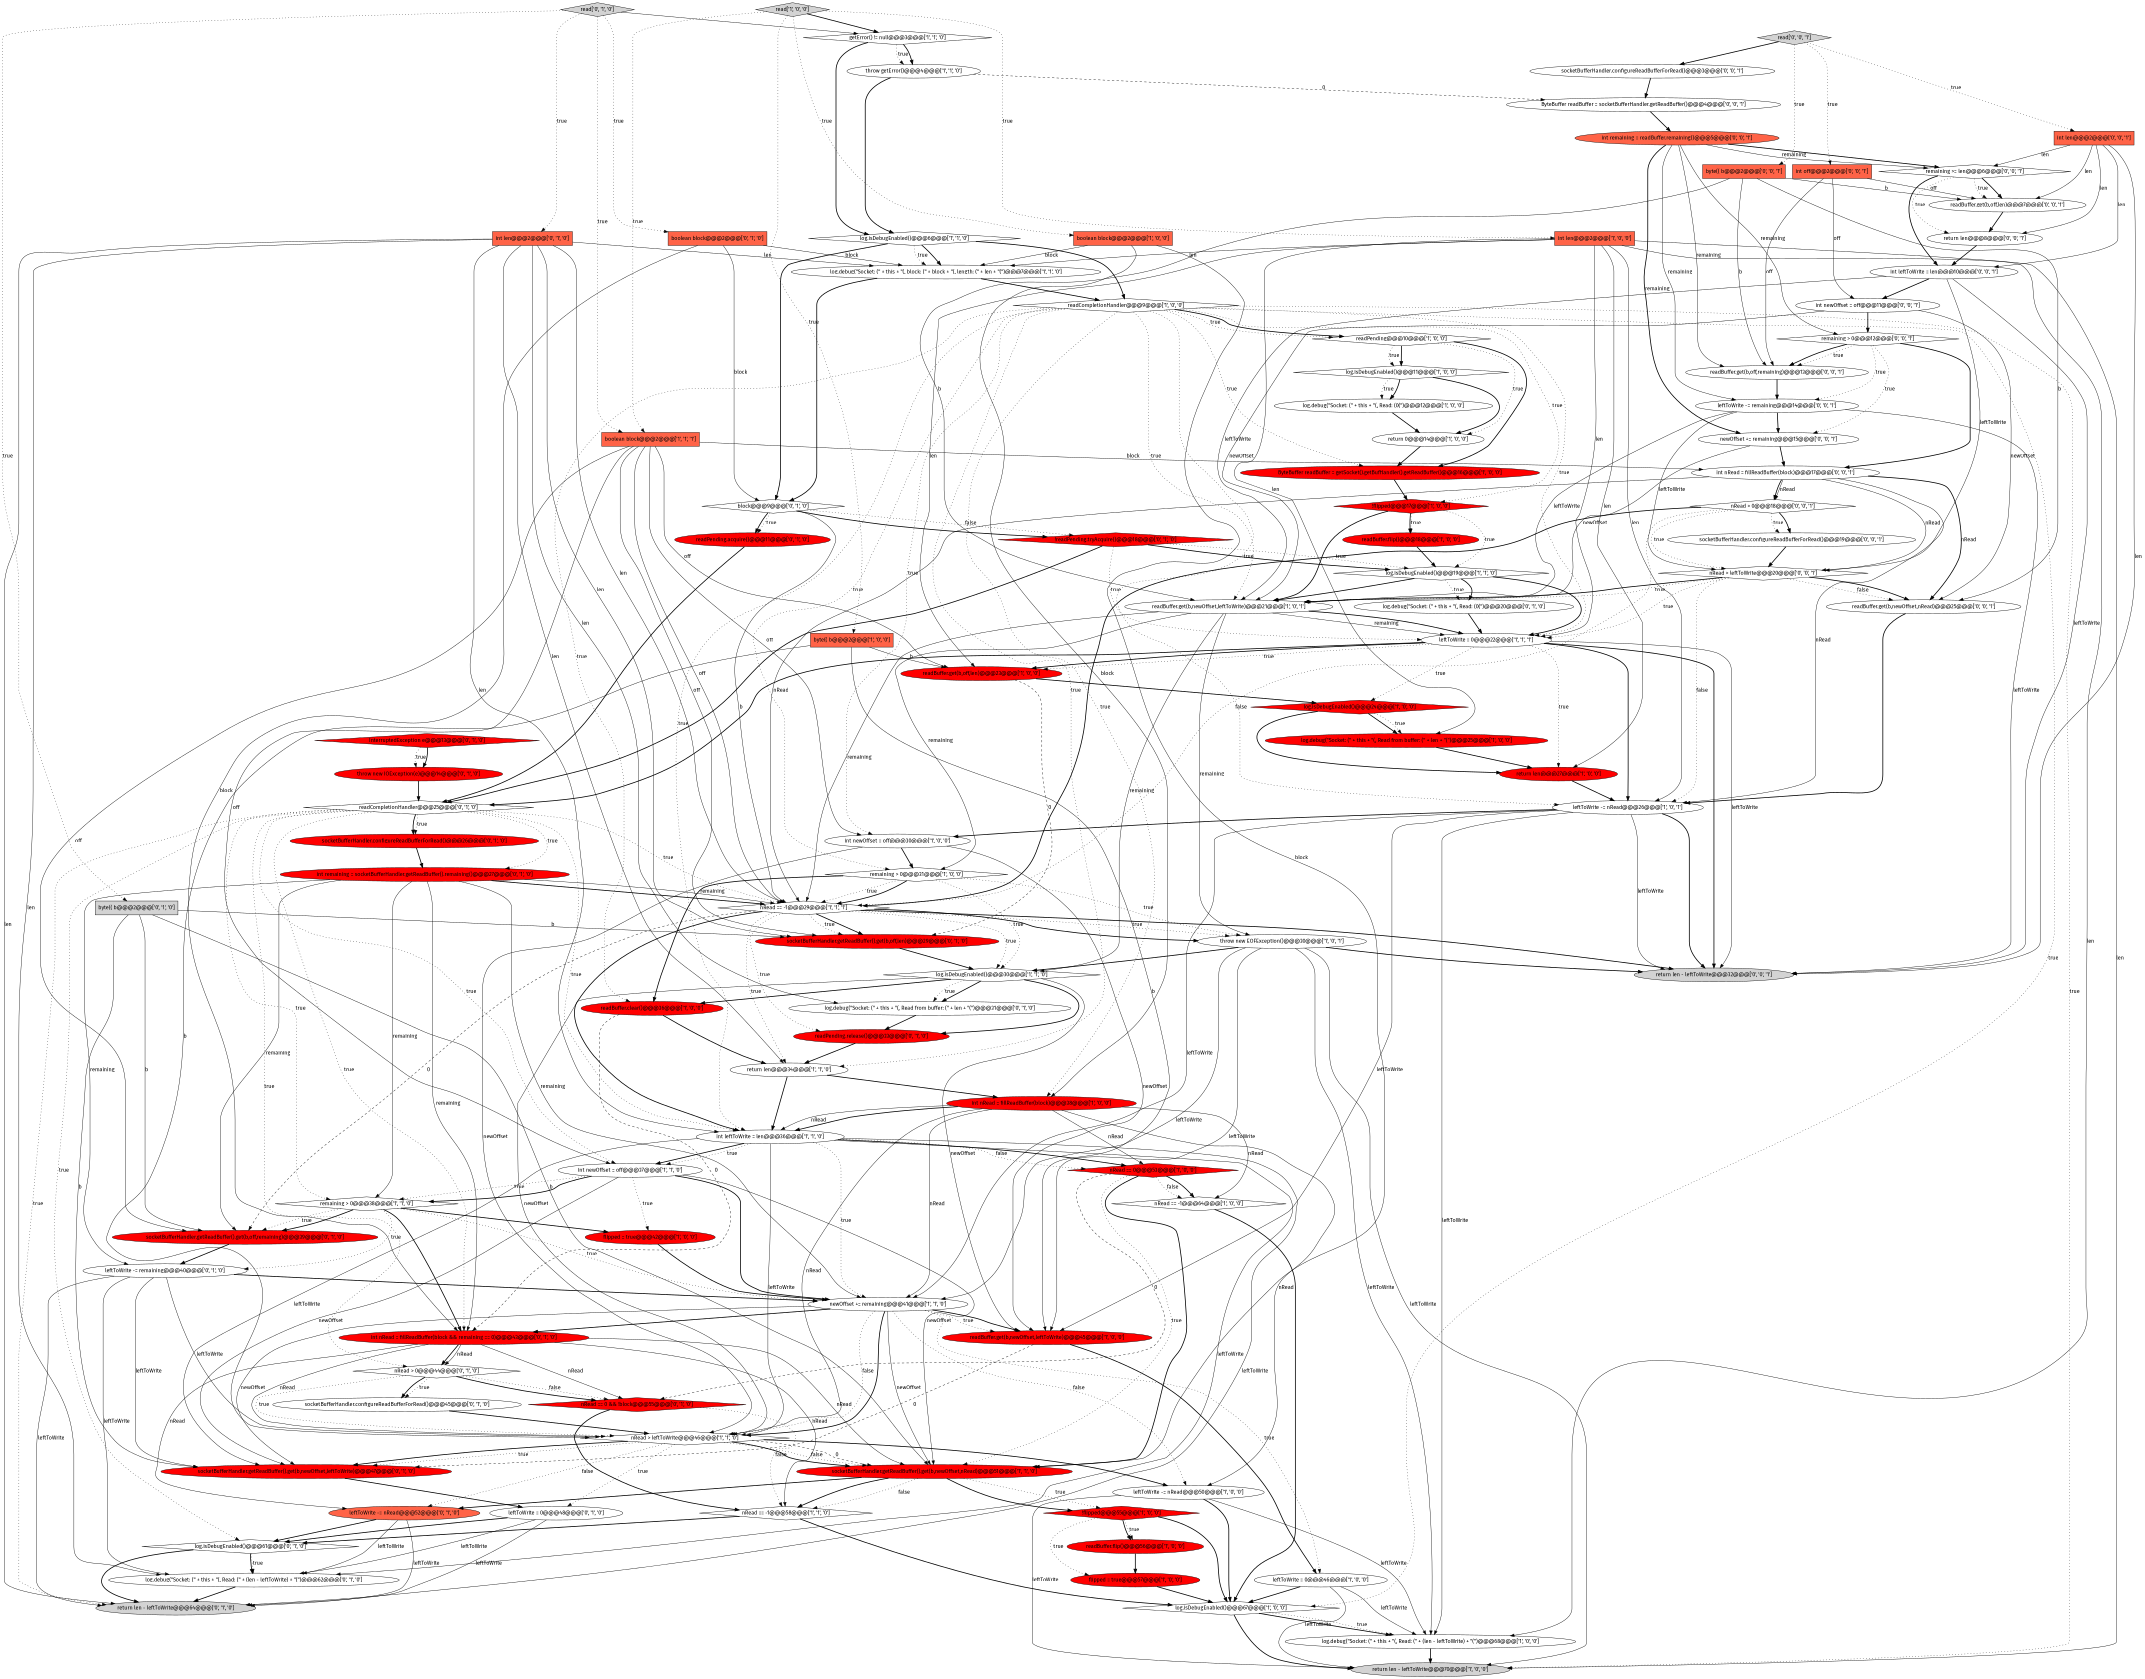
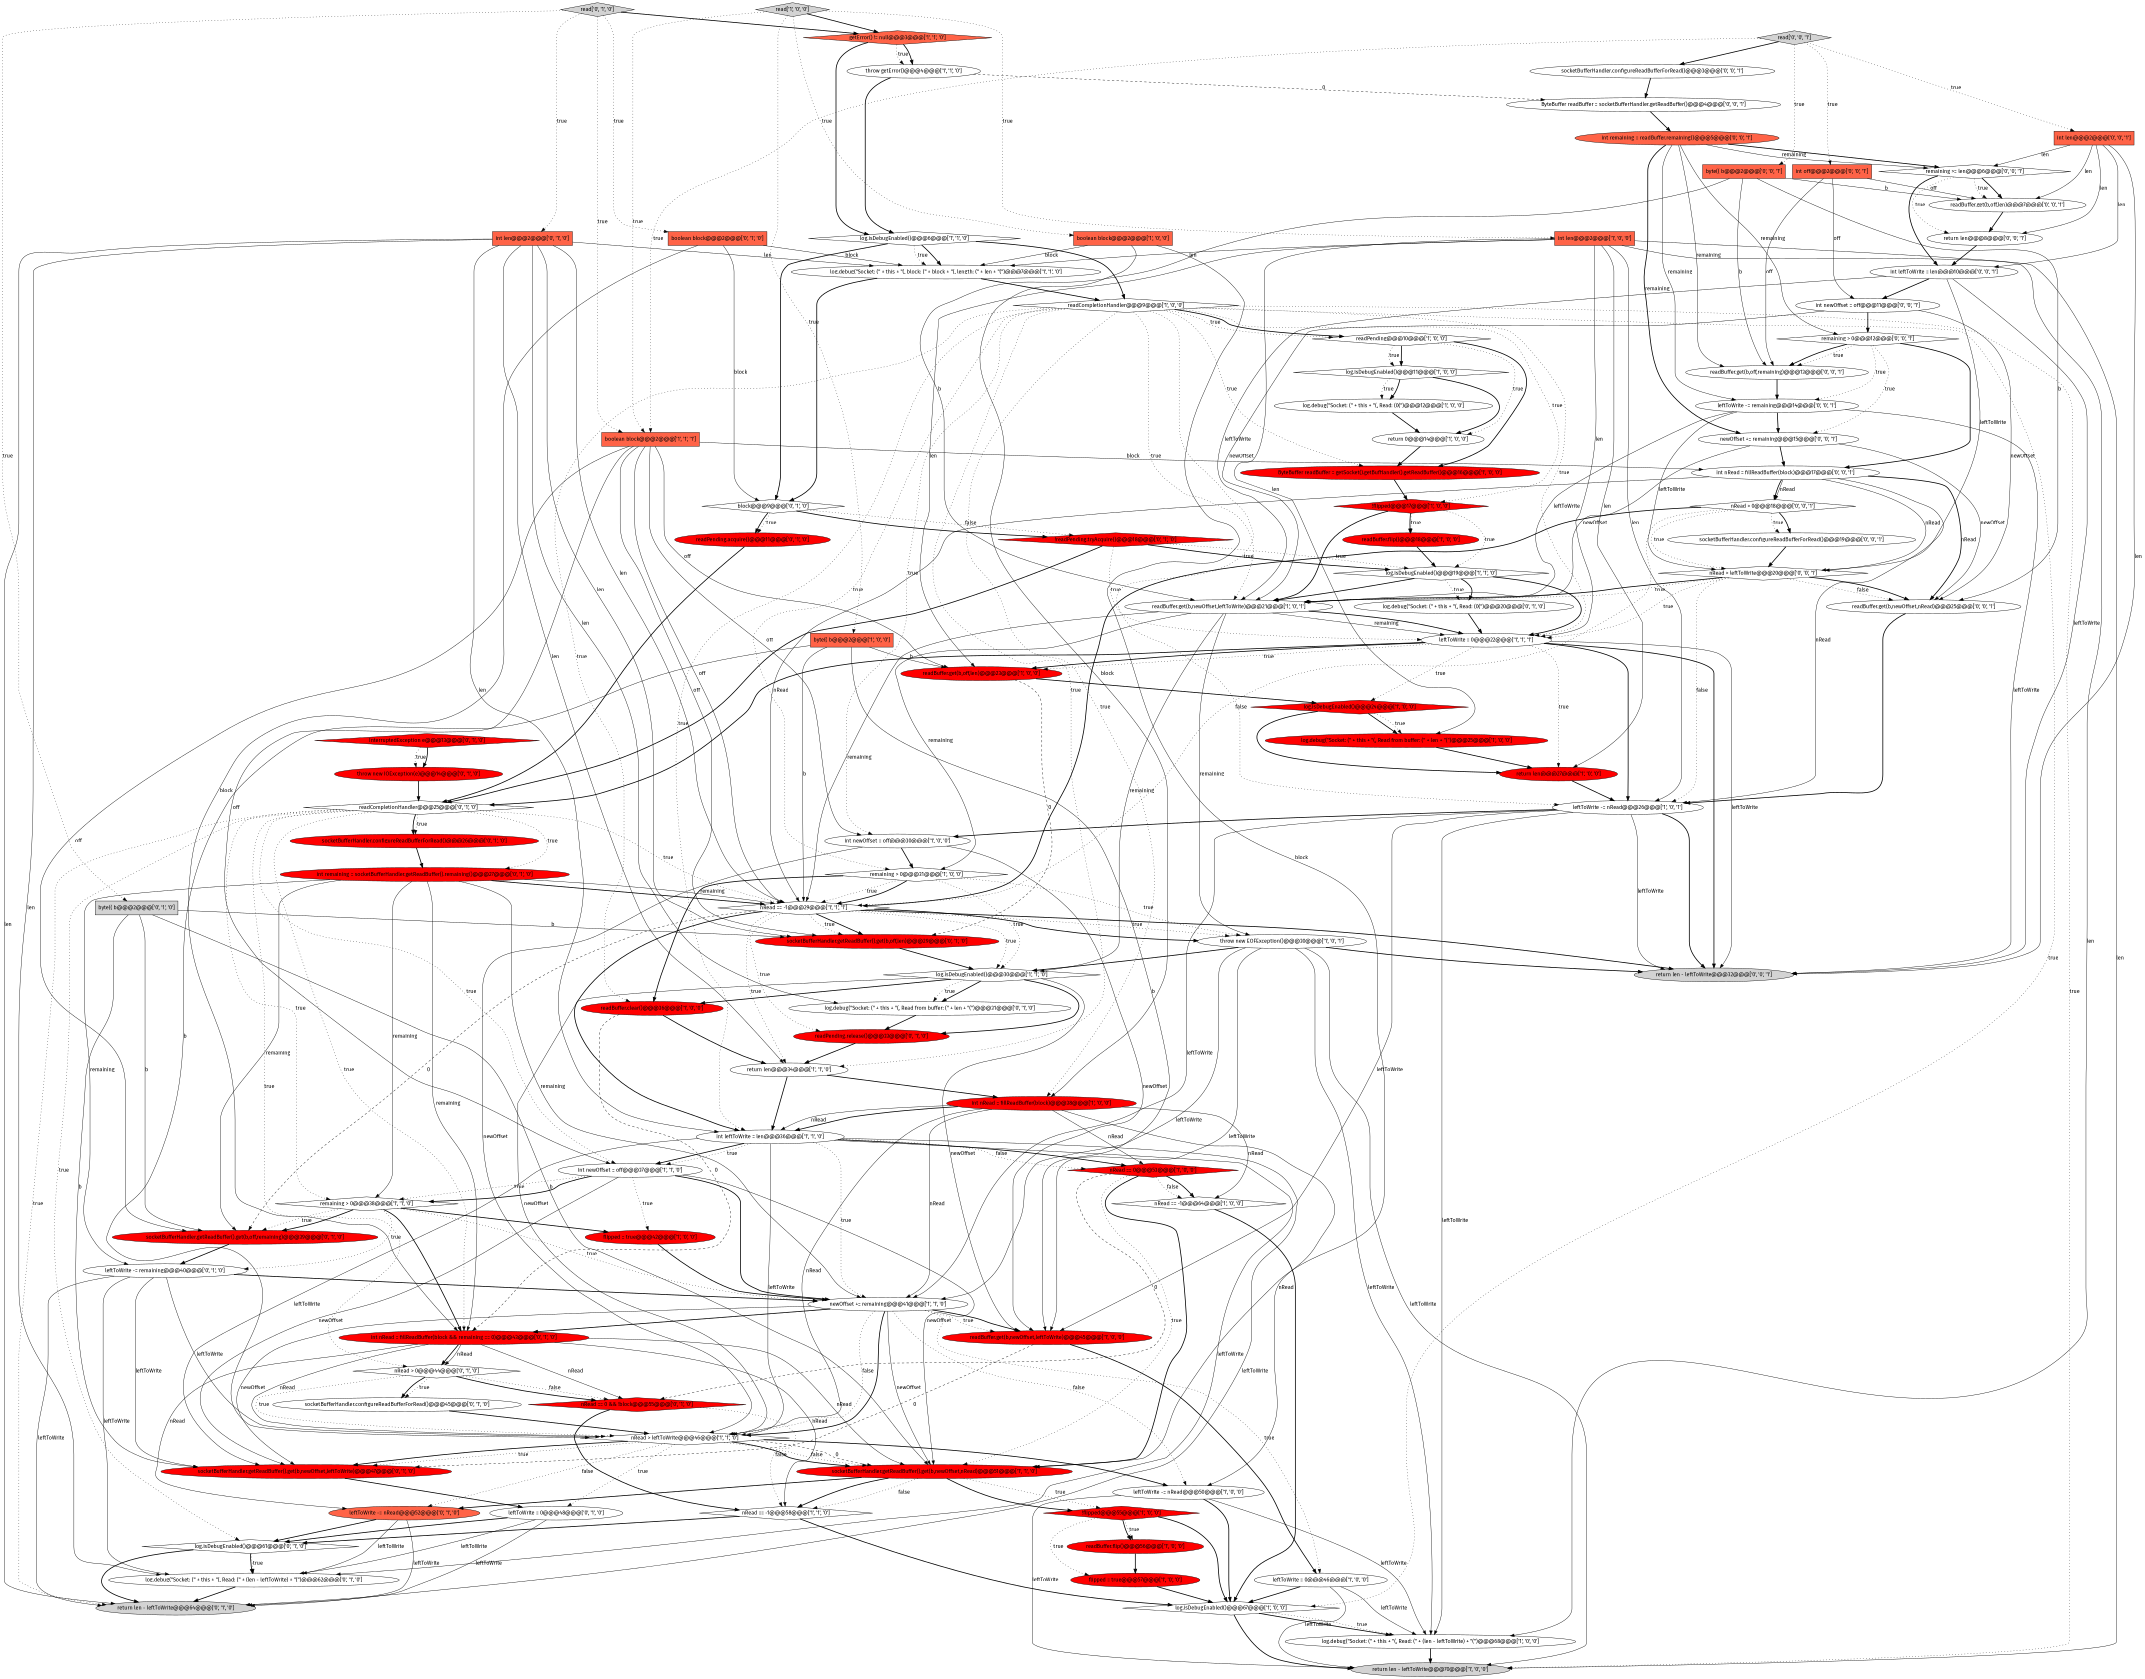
edge "read['0', '1', '0']" -> "getError() != null@@@3@@@['1', '1', '0']": style solid -> bold
node "getError() != null@@@3@@@['1', '1', '0']": fillcolor white -> tomato
edge "read['0', '0', '1']" -> "boolean block@@@2@@@['1', '1', '1']": added, label "true"
edge "newOffset += remaining@@@15@@@['0', '0', '1']" -> "readBuffer.get(b,newOffset,nRead)@@@25@@@['0', '0', '1']": added, label "newOffset"
edge "block@@@9@@@['0', '1', '0']" -> "nRead == -1@@@29@@@['1', '1', '1']": now "byte(( b@@@2@@@['1', '0', '0']" -> "nRead == -1@@@29@@@['1', '1', '1']"
edge "readCompletionHandler@@@25@@@['0', '1', '0']" -> "int leftToWrite = len@@@36@@@['1', '1', '0']": removed, label "true"
